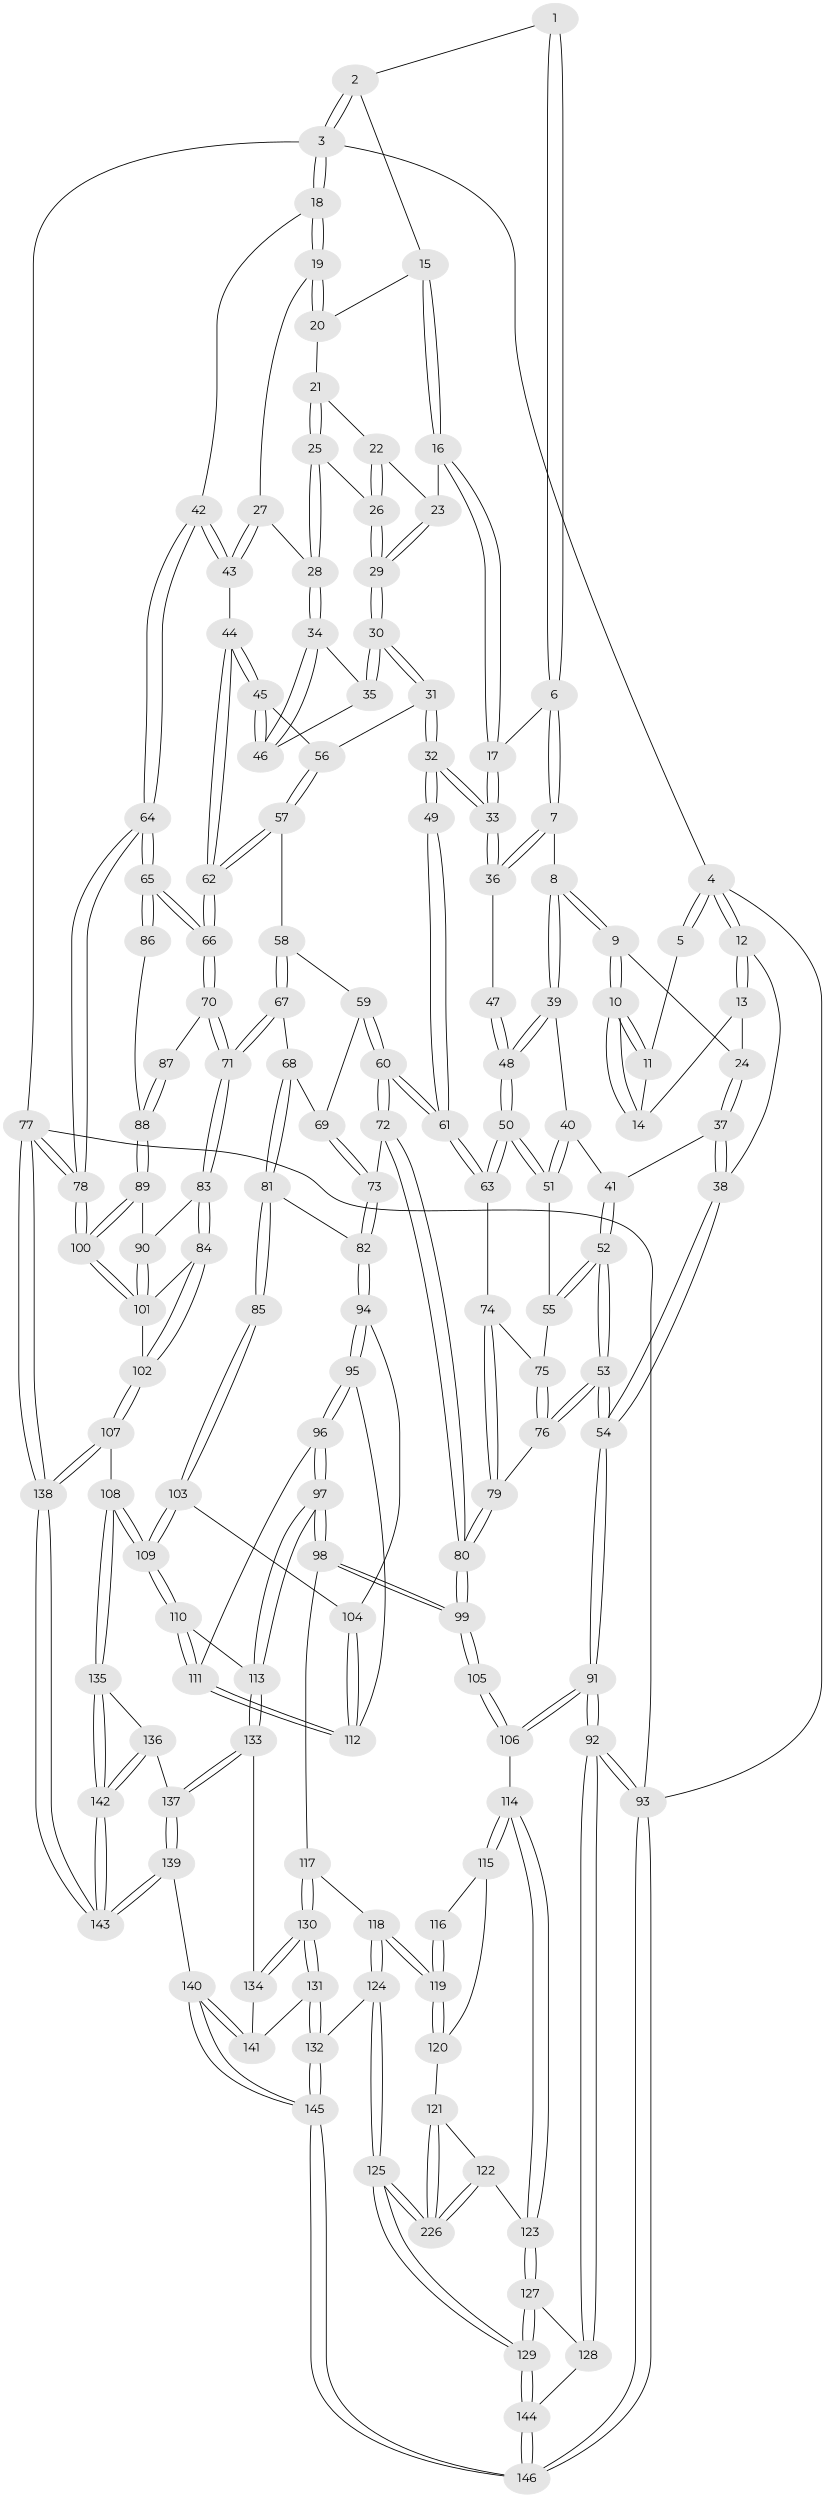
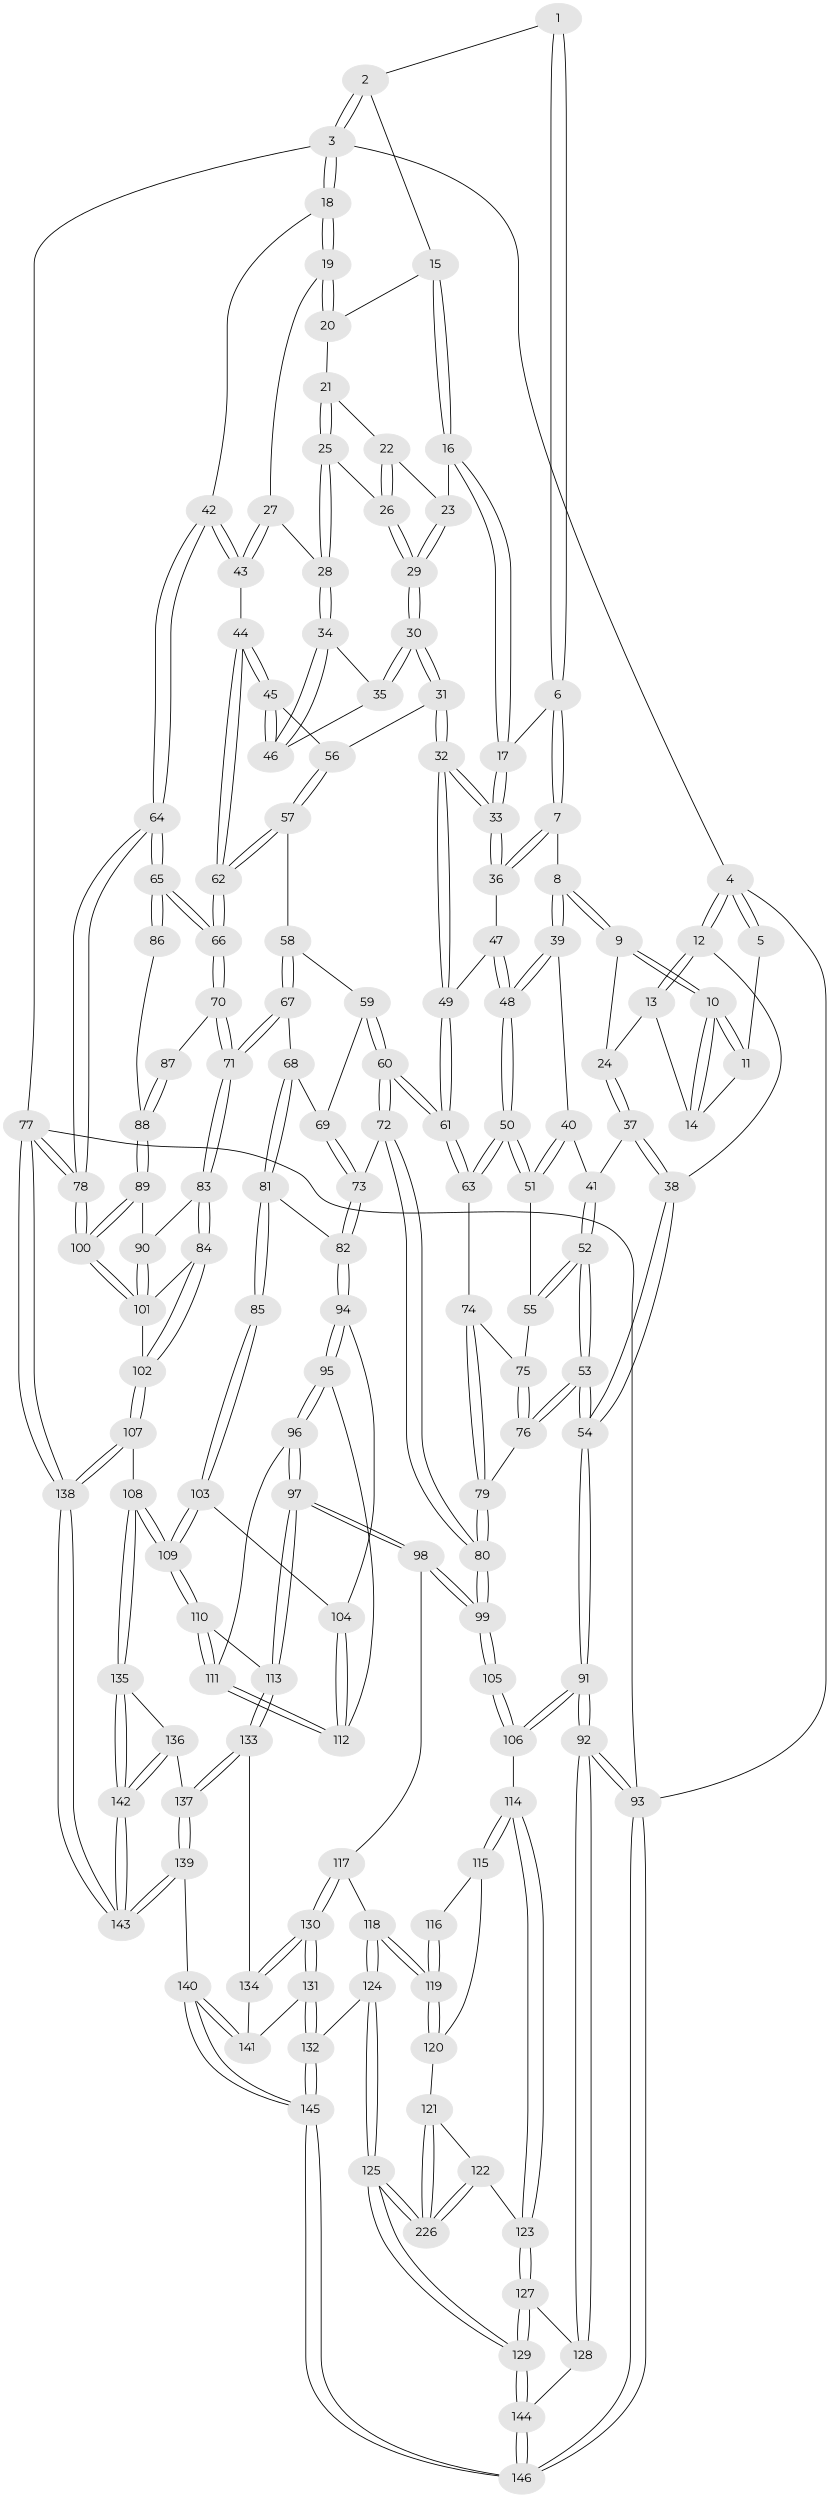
edge "47" -- "49": added
